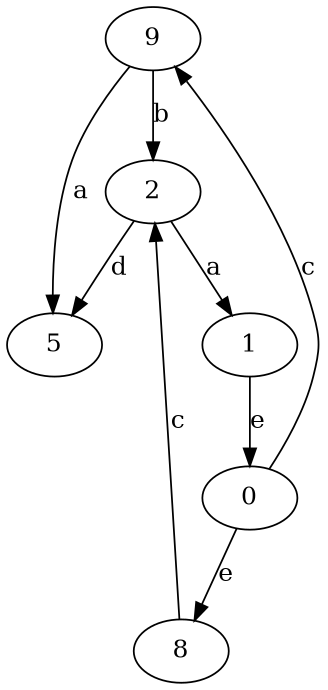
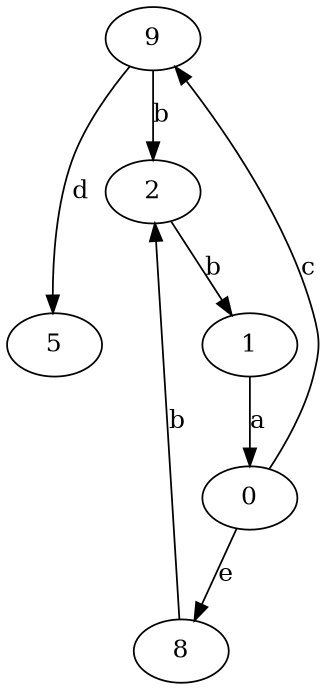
edge "9" -> "5": label "a" -> "d"
edge "2" -> "5": removed, label "d"
edge "2" -> "1": label "a" -> "b"
edge "8" -> "2": label "c" -> "b"
edge "1" -> "0": label "e" -> "a"
